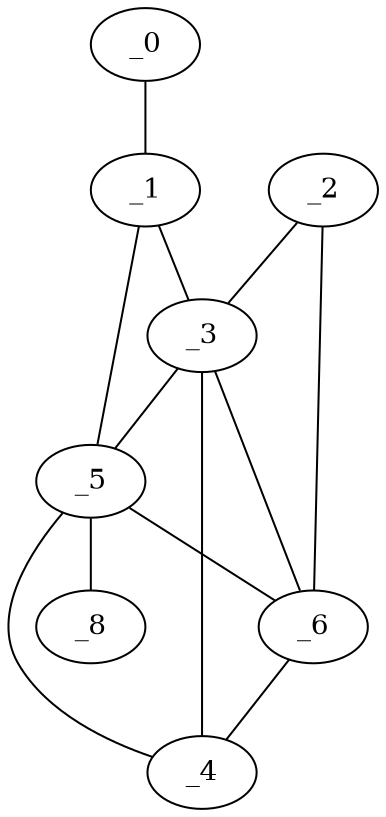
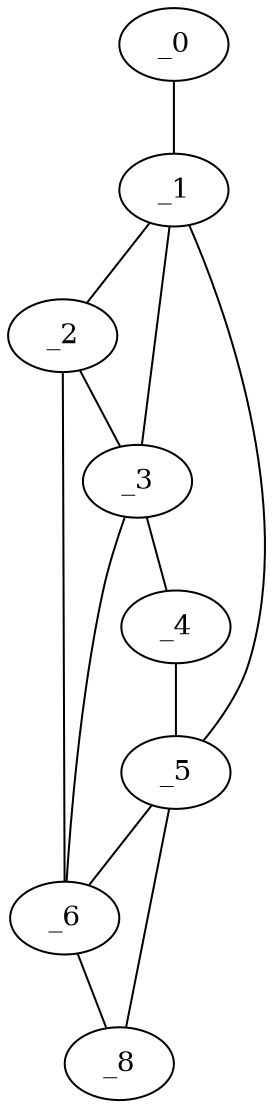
edge "_1" -- "_2": added
edge "_3" -- "_5": removed
edge "_6" -- "_4": now "_6" -- "_8"
